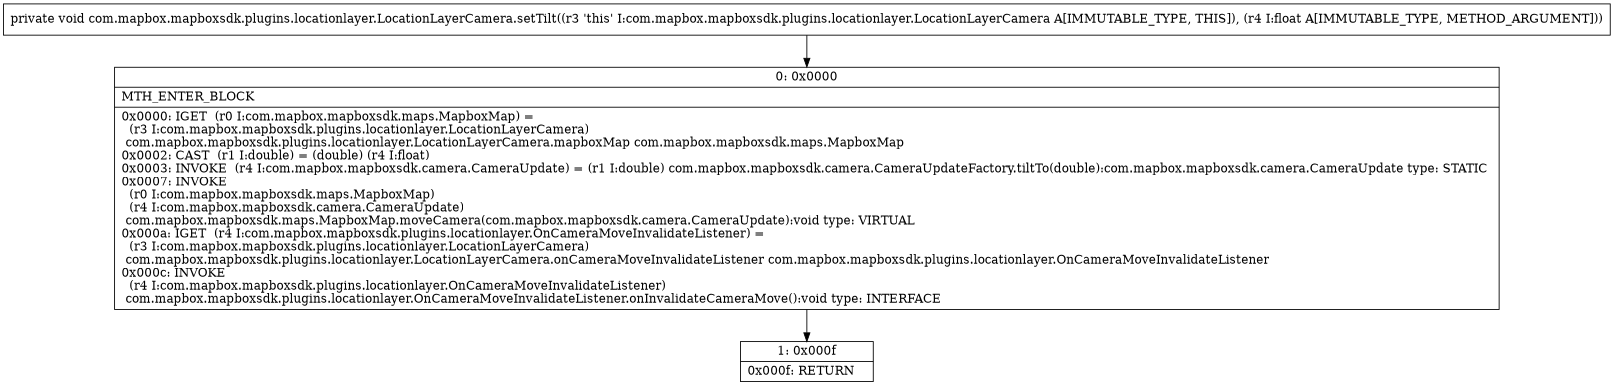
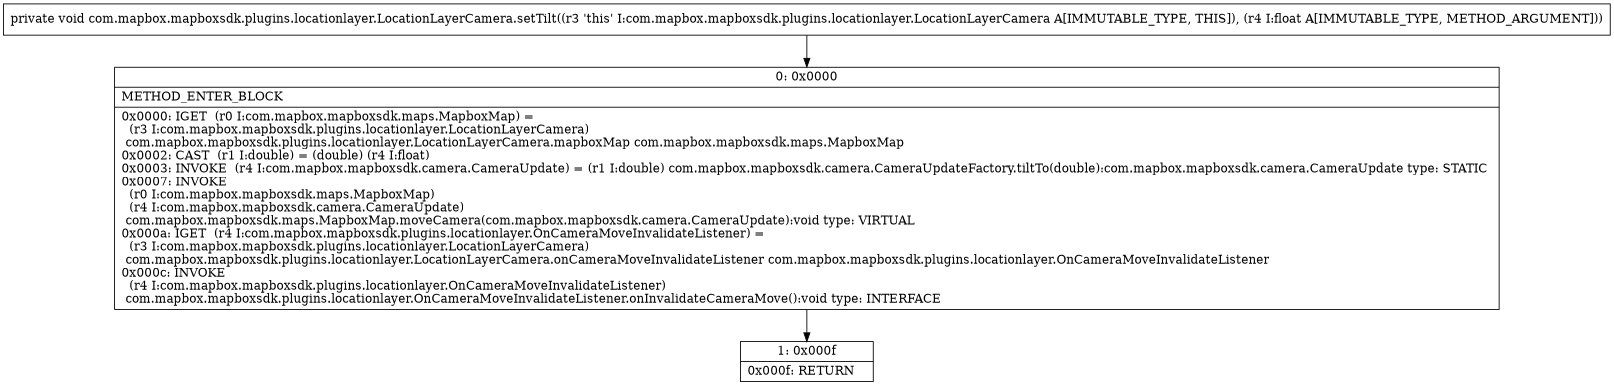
node "0: 0x0000": text "MTH_ENTER_BLOCK" -> "METHOD_ENTER_BLOCK"
